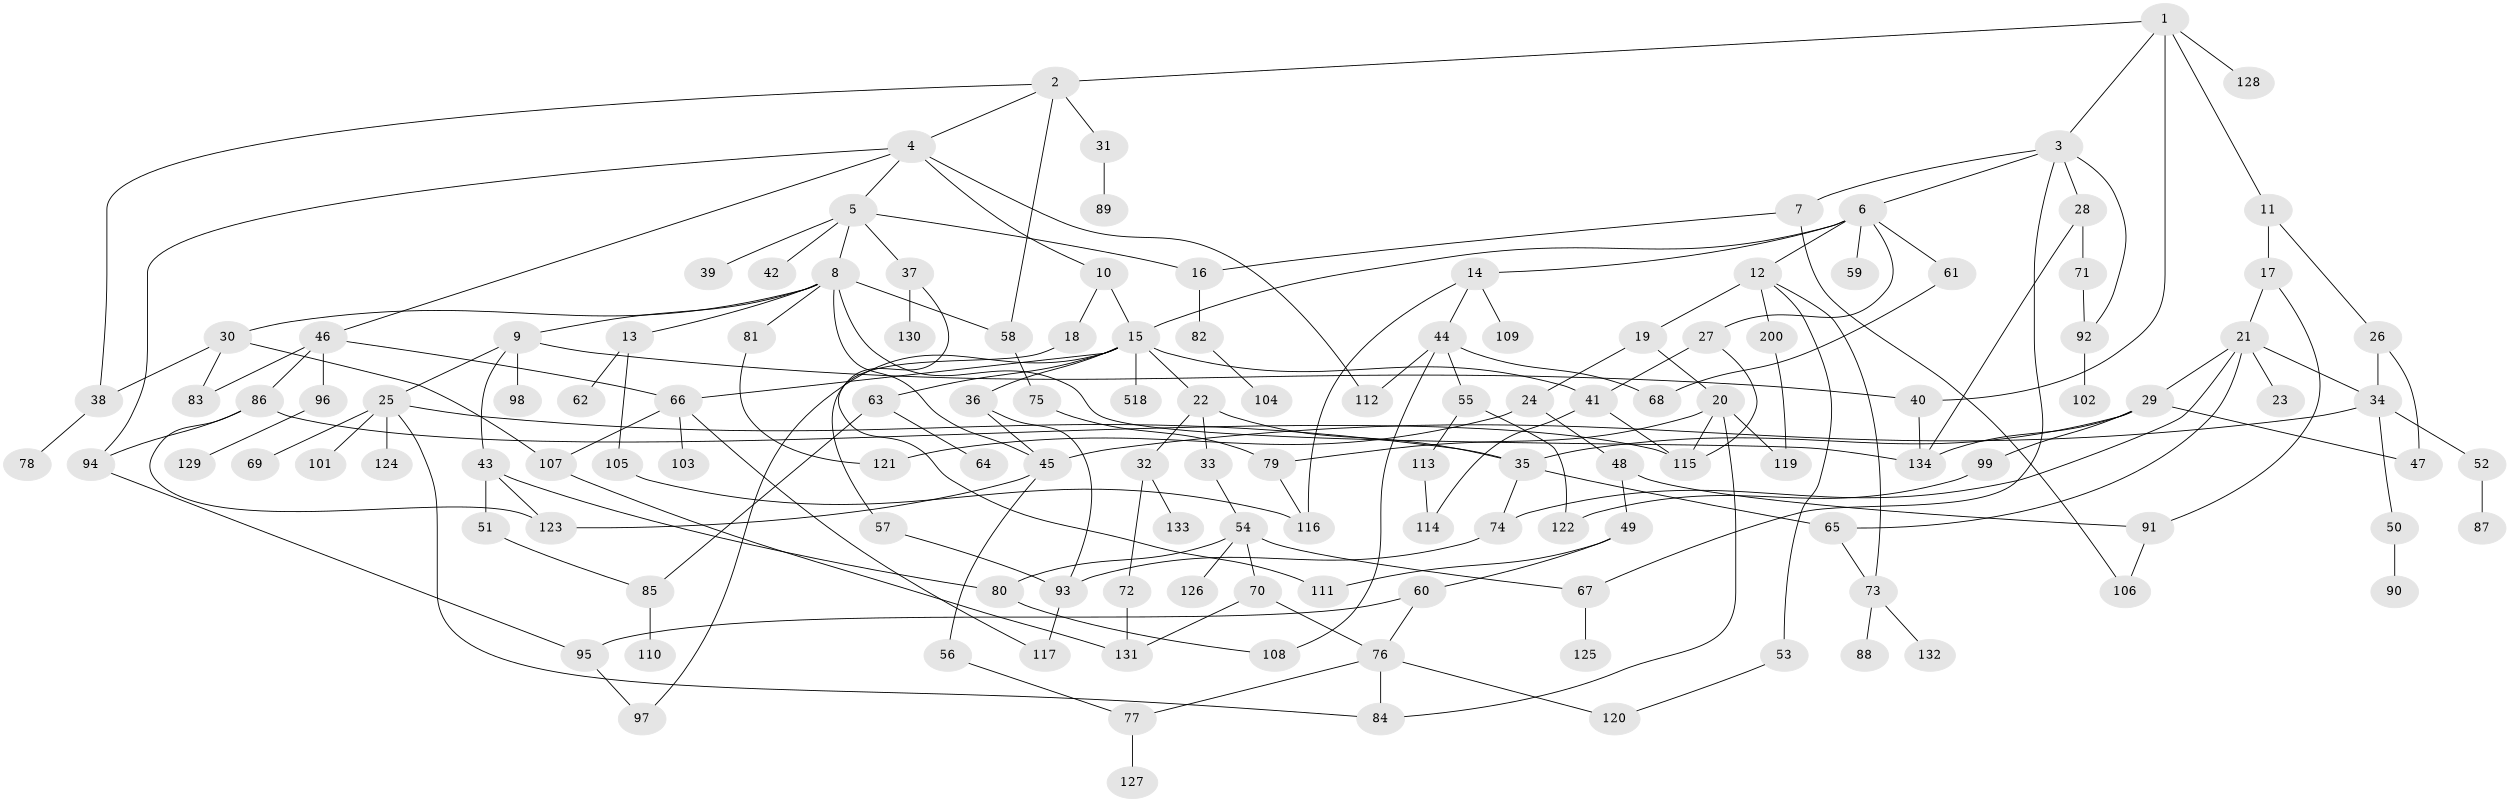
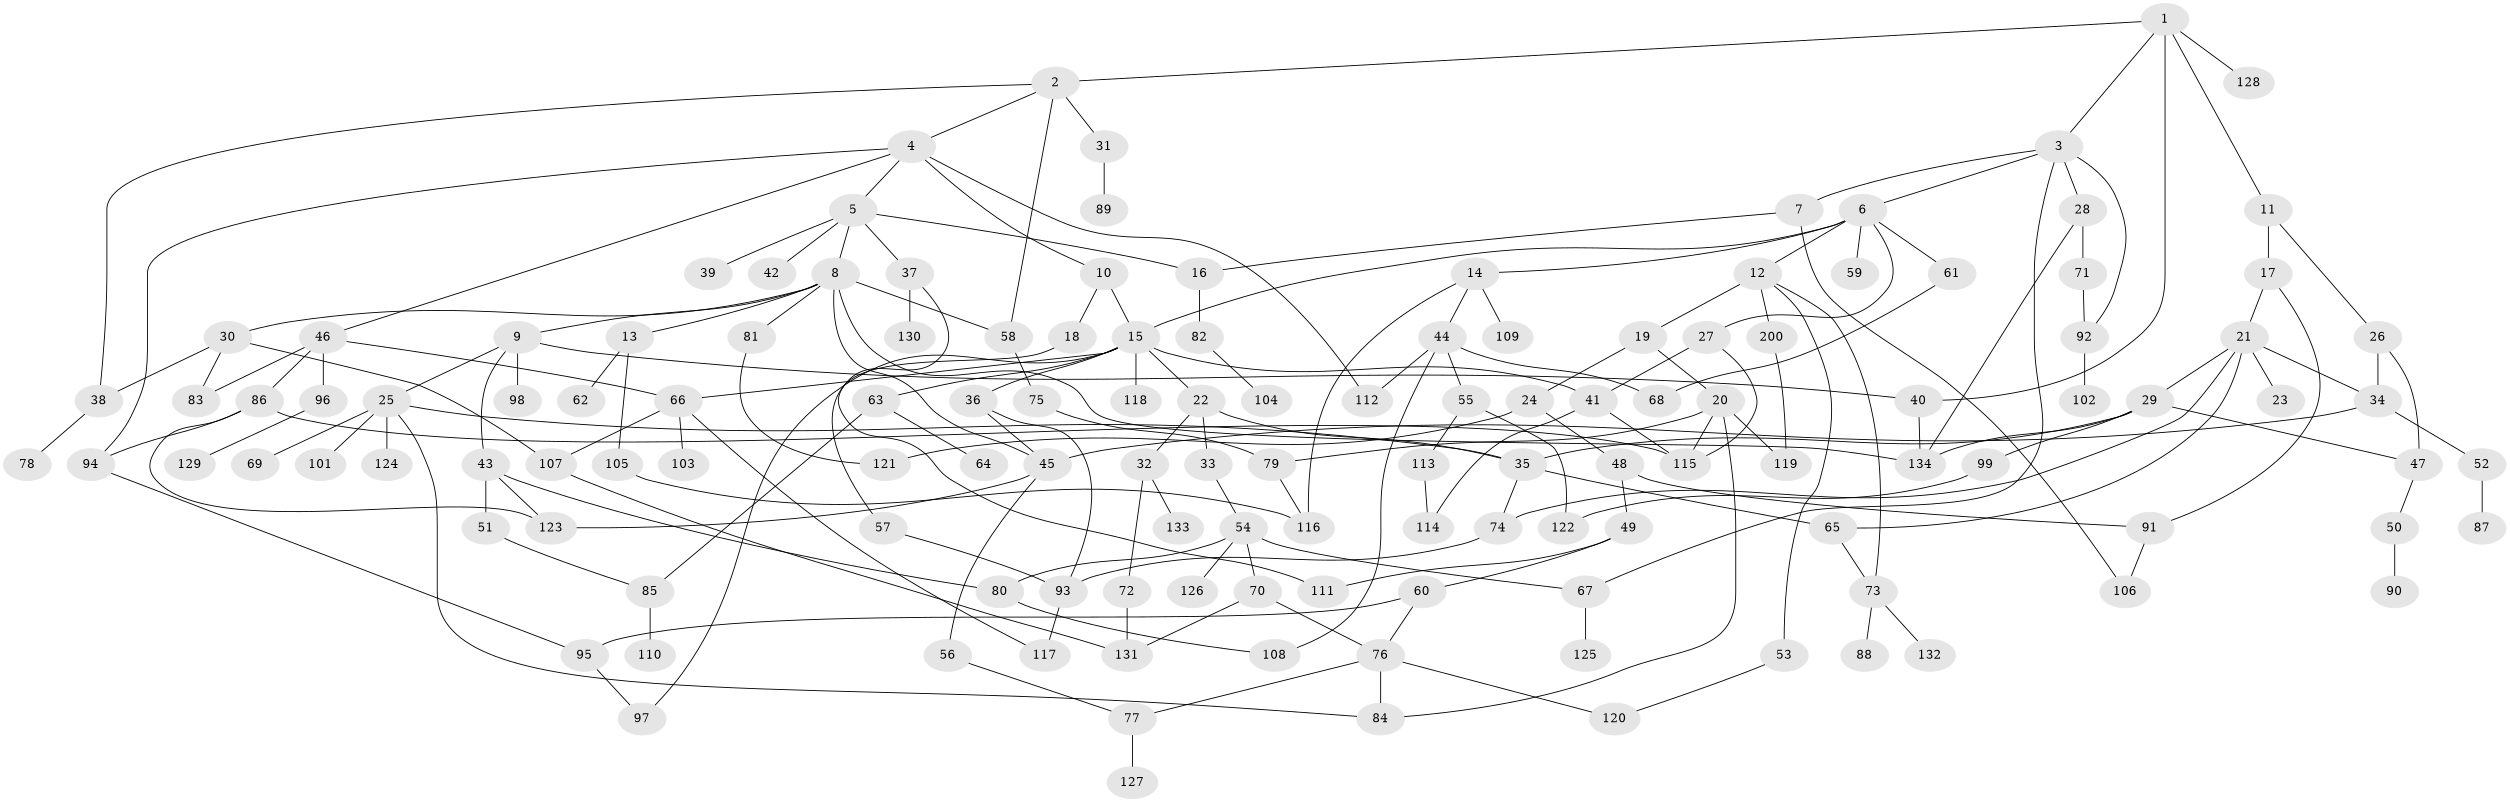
node "518": label "518" -> "118"
edge "34" -- "50": now "47" -- "50"
